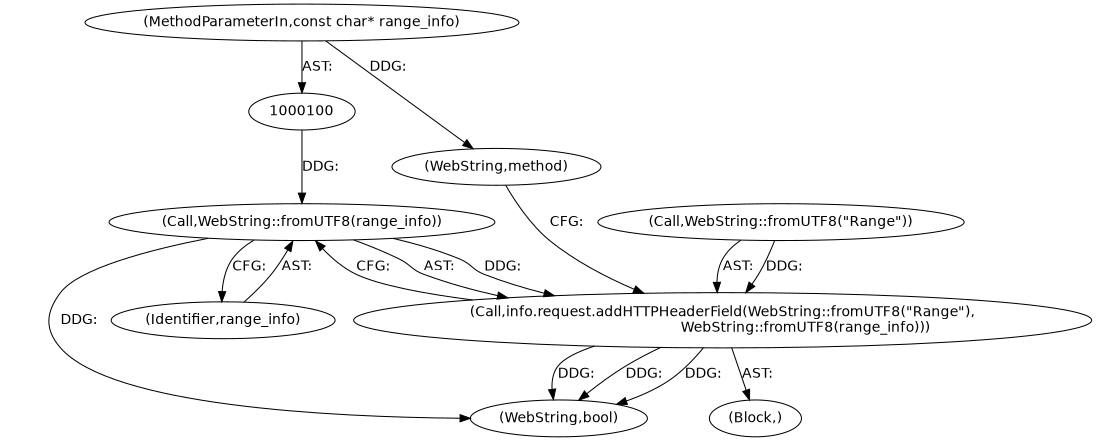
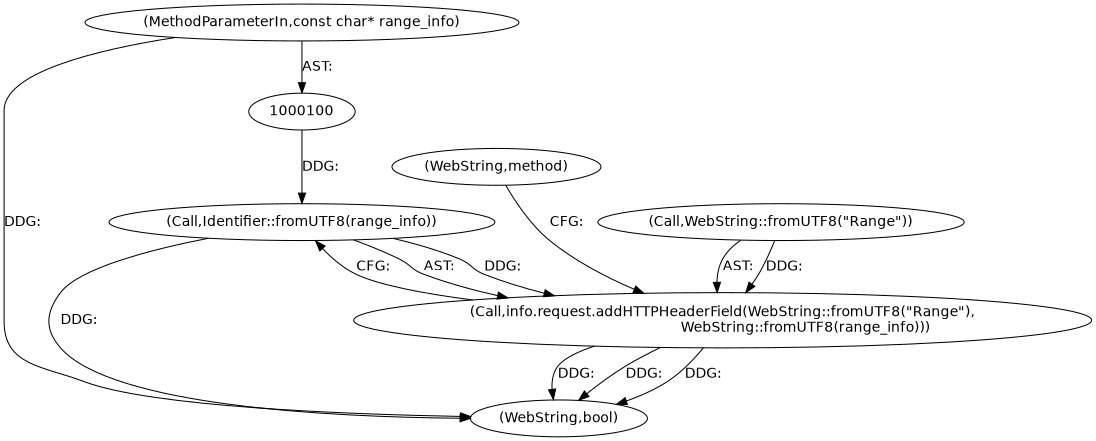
edge "(MethodParameterIn,const char* range_info)" -> "(WebString,method)": now "(MethodParameterIn,const char* range_info)" -> "(WebString,bool)"
node "(Call,WebString::fromUTF8(range_info))": label "(Call,WebString::fromUTF8(range_info))" -> "(Call,Identifier::fromUTF8(range_info))"
node "(Identifier,range_info)": removed
node "(Block,)": removed
